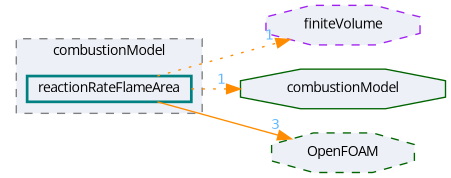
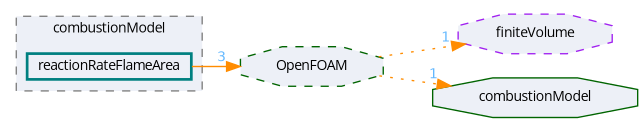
edge "reactionRateFlameArea" -> "finiteVolume": now "OpenFOAM" -> "finiteVolume"
edge "reactionRateFlameArea" -> "combustionModel": now "OpenFOAM" -> "combustionModel"
